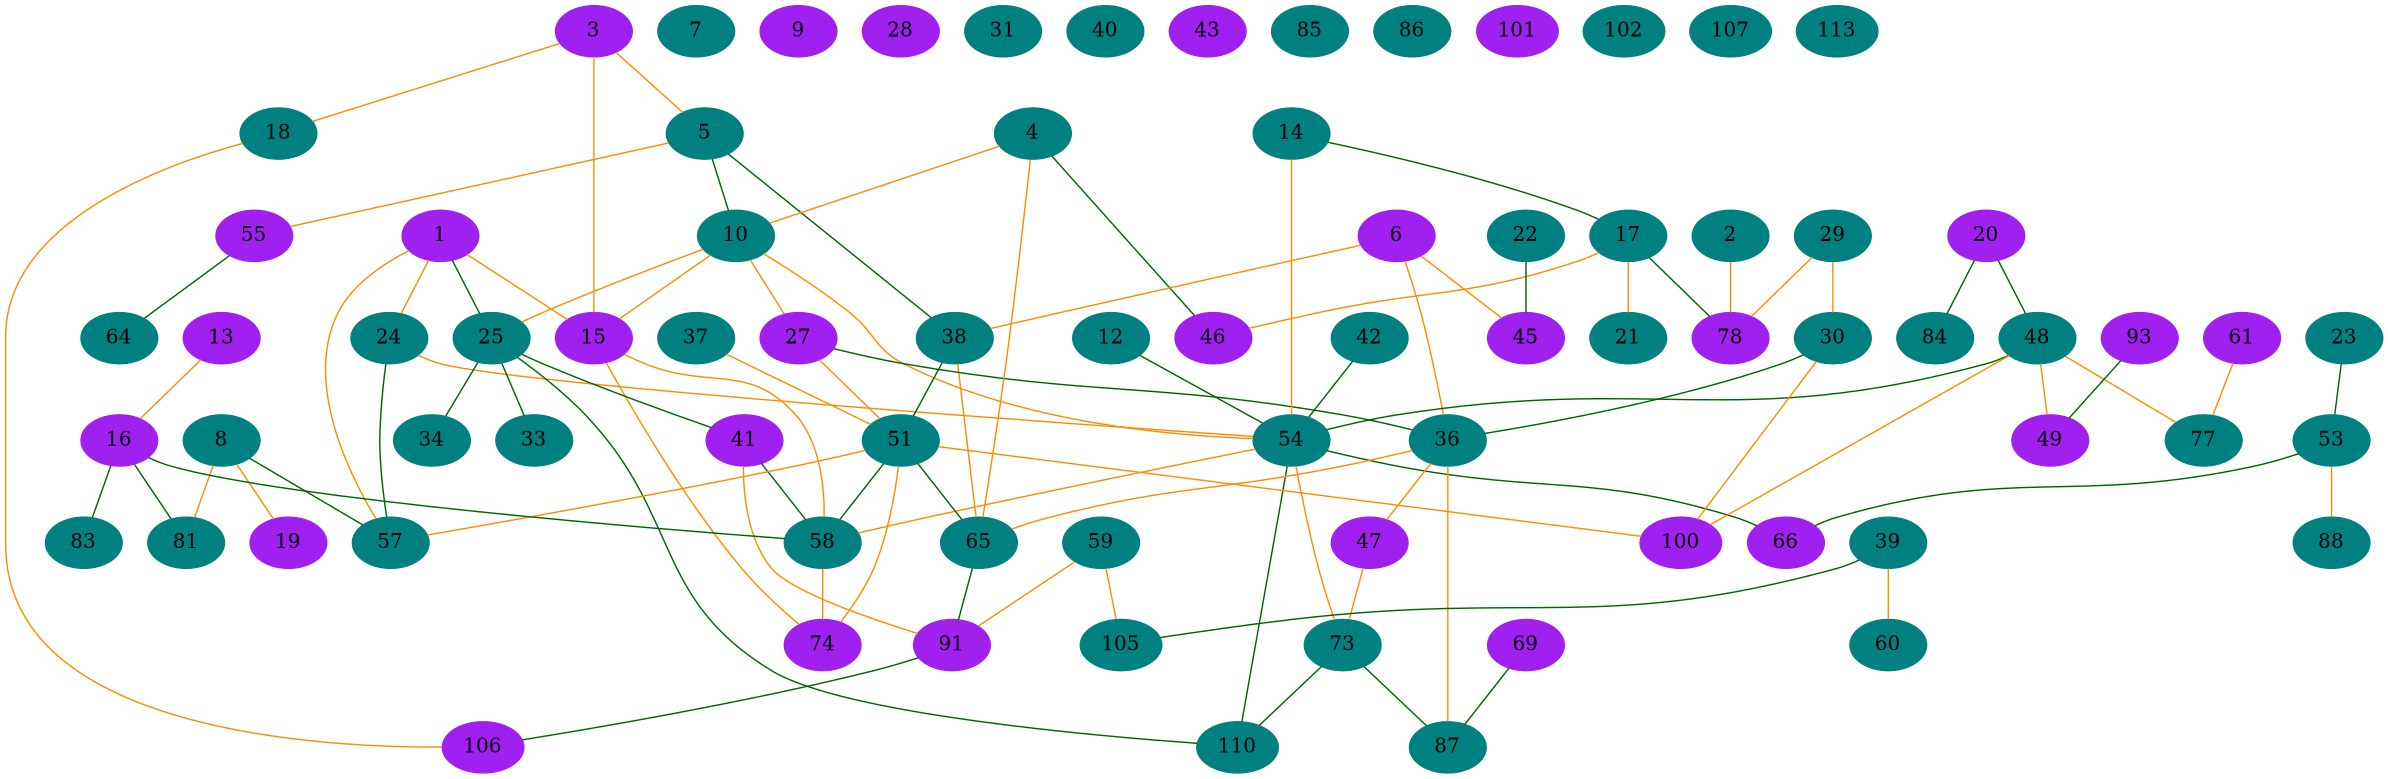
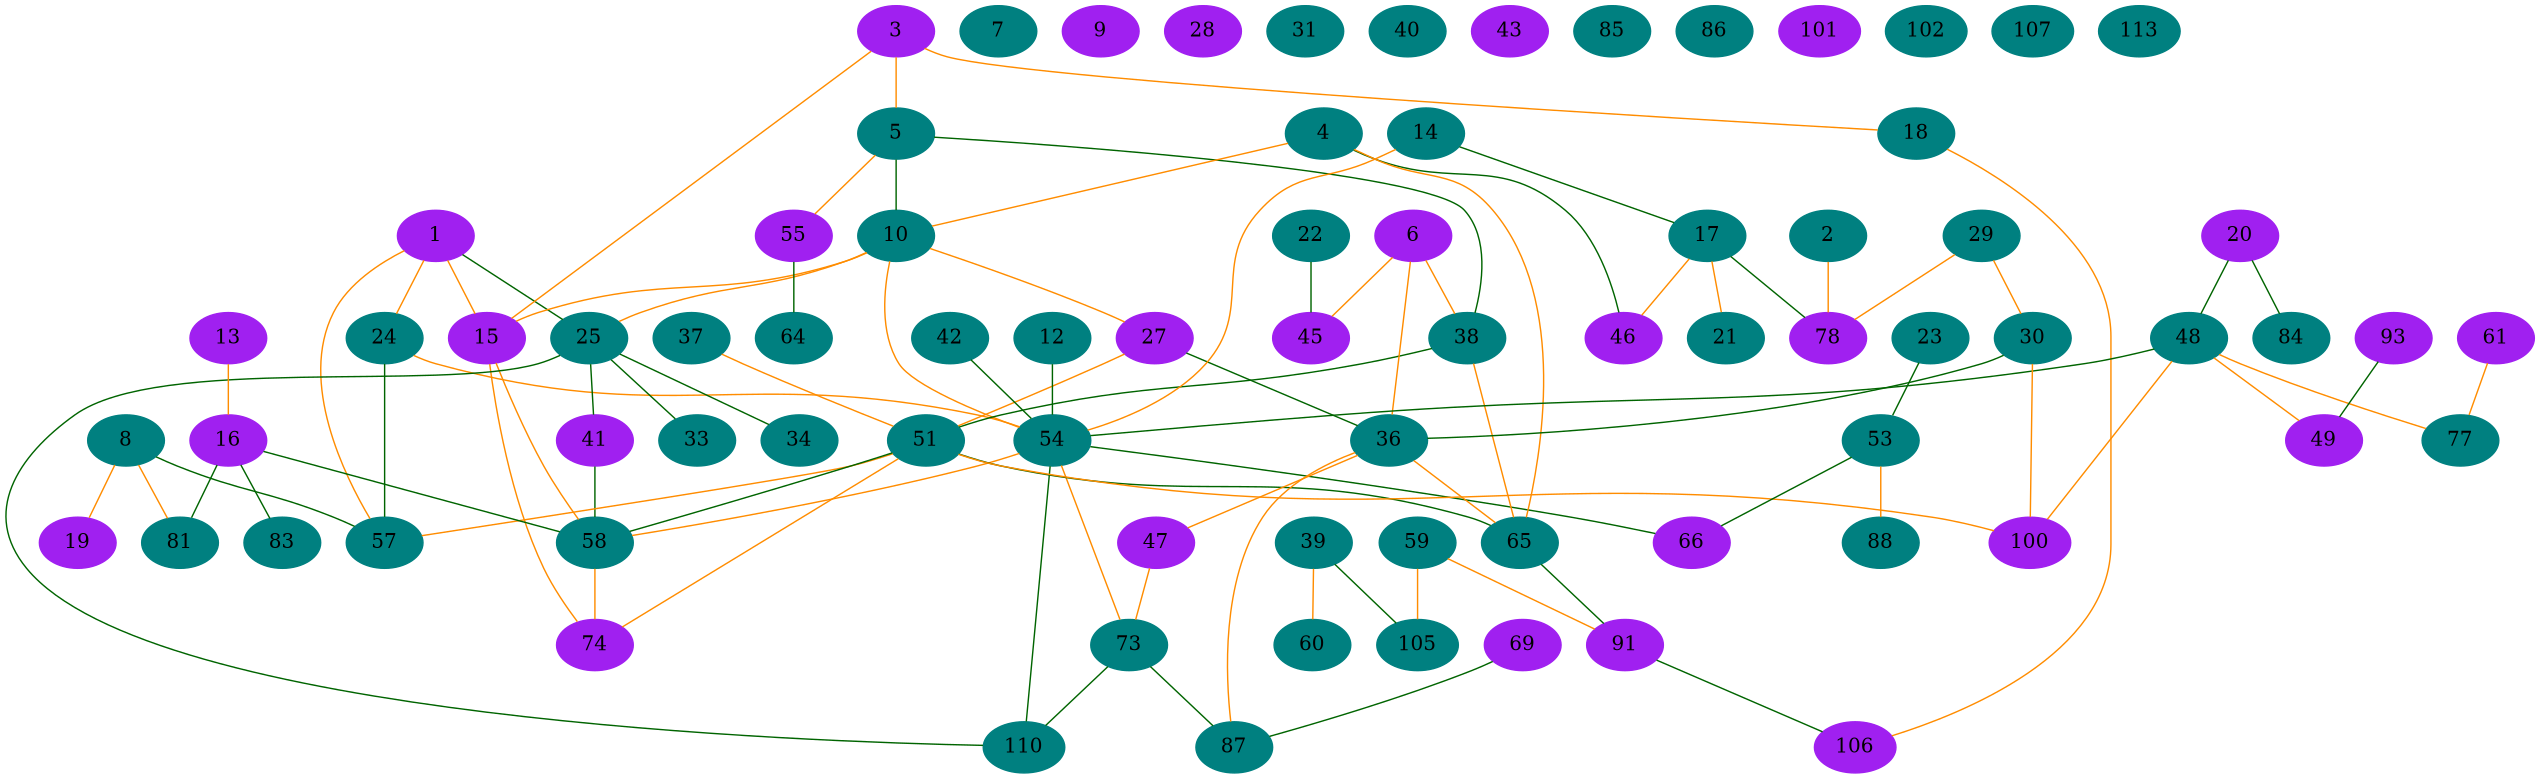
edge "41" -- "91": removed
